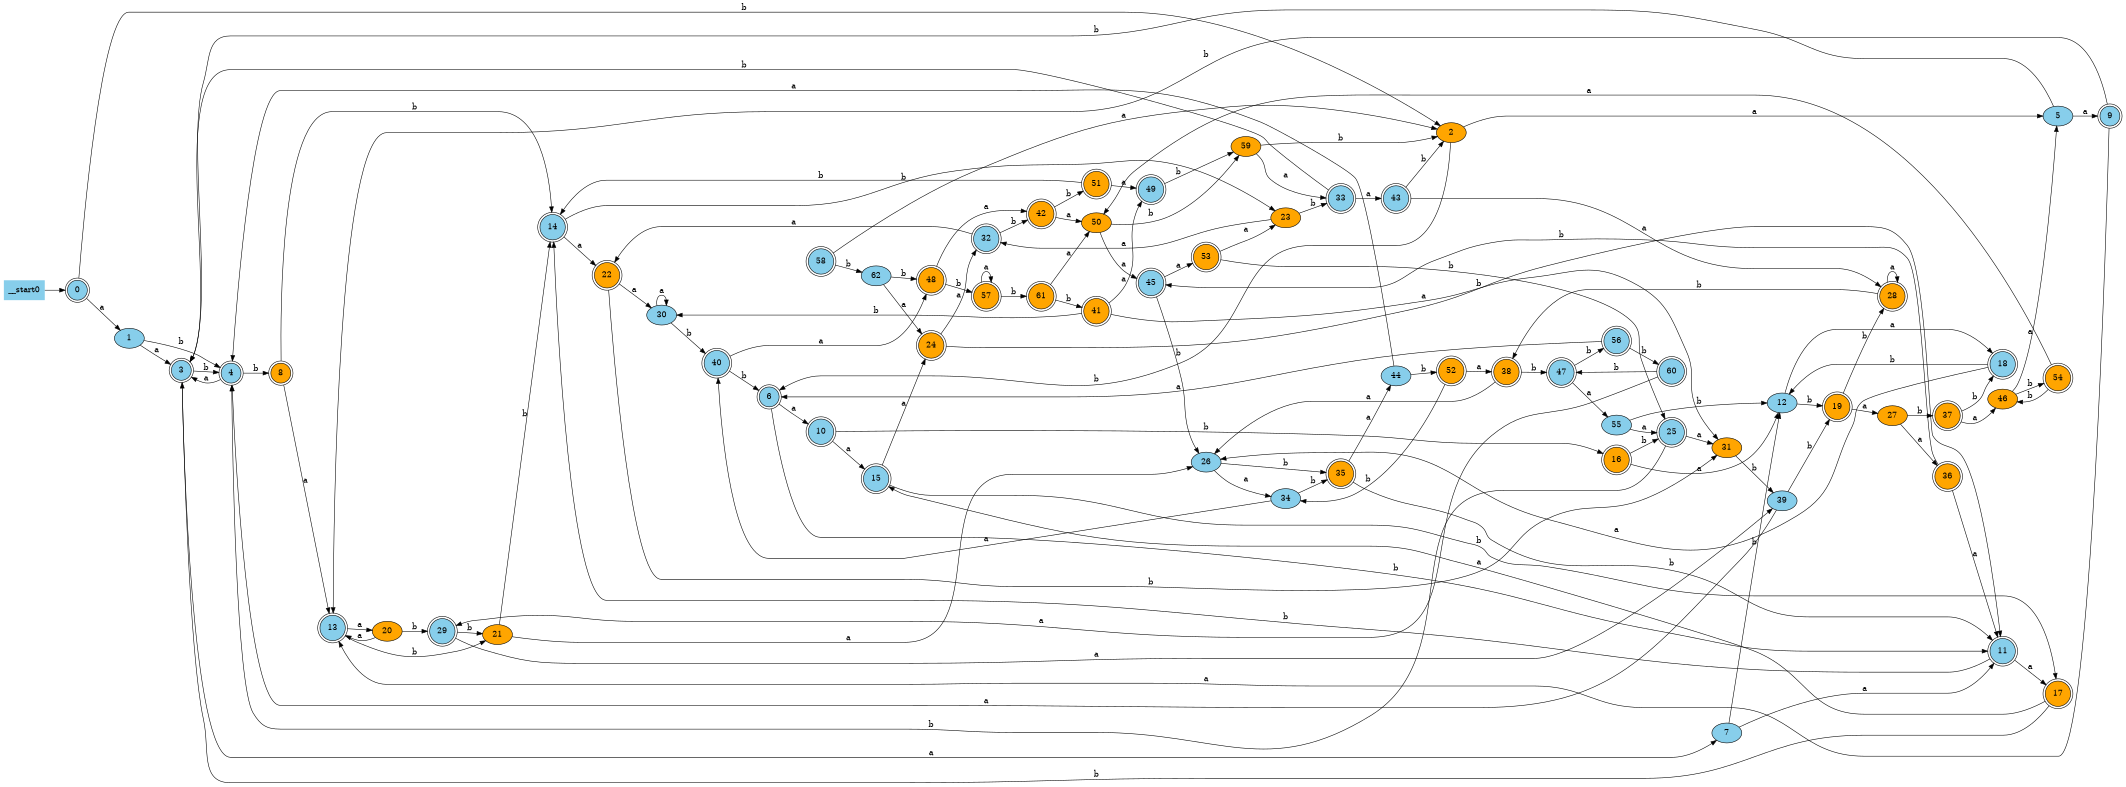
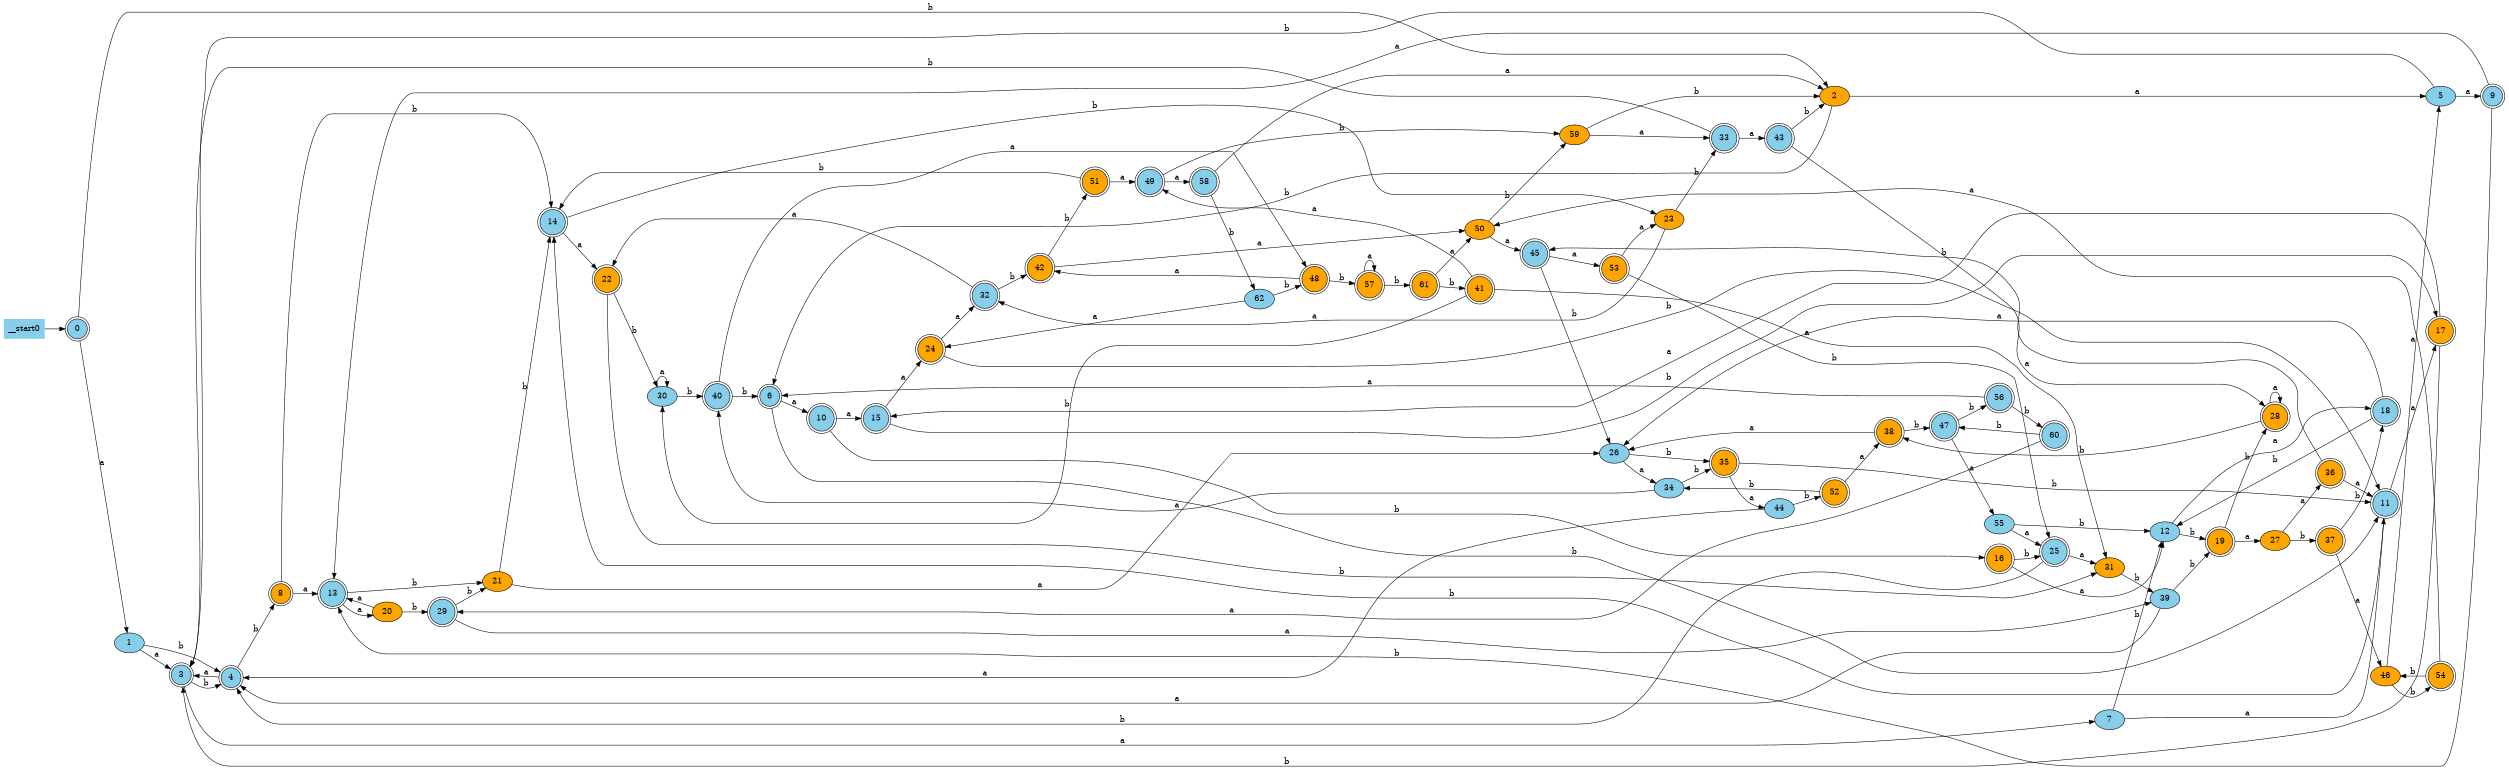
edge "49" -> "58": added, label "a"
edge "22" -> "30": label "a" -> "b"
